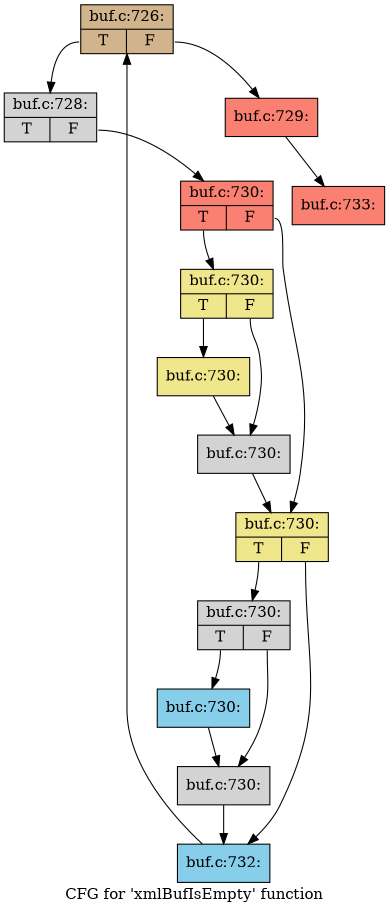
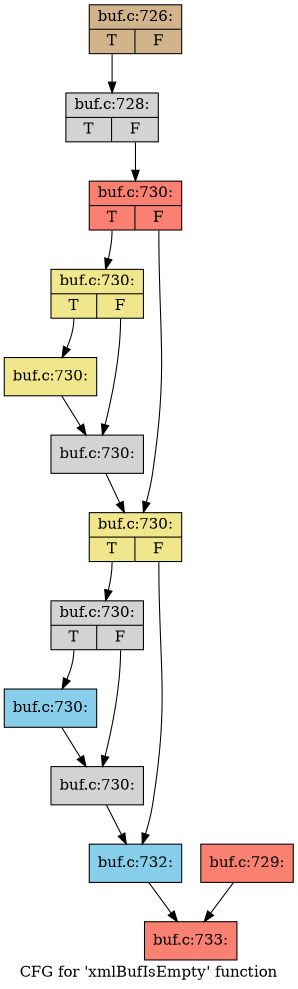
edge "buf.c:726:" -> "buf.c:729:": removed
edge "buf.c:732:" -> "buf.c:726:": now "buf.c:732:" -> "buf.c:733:"
